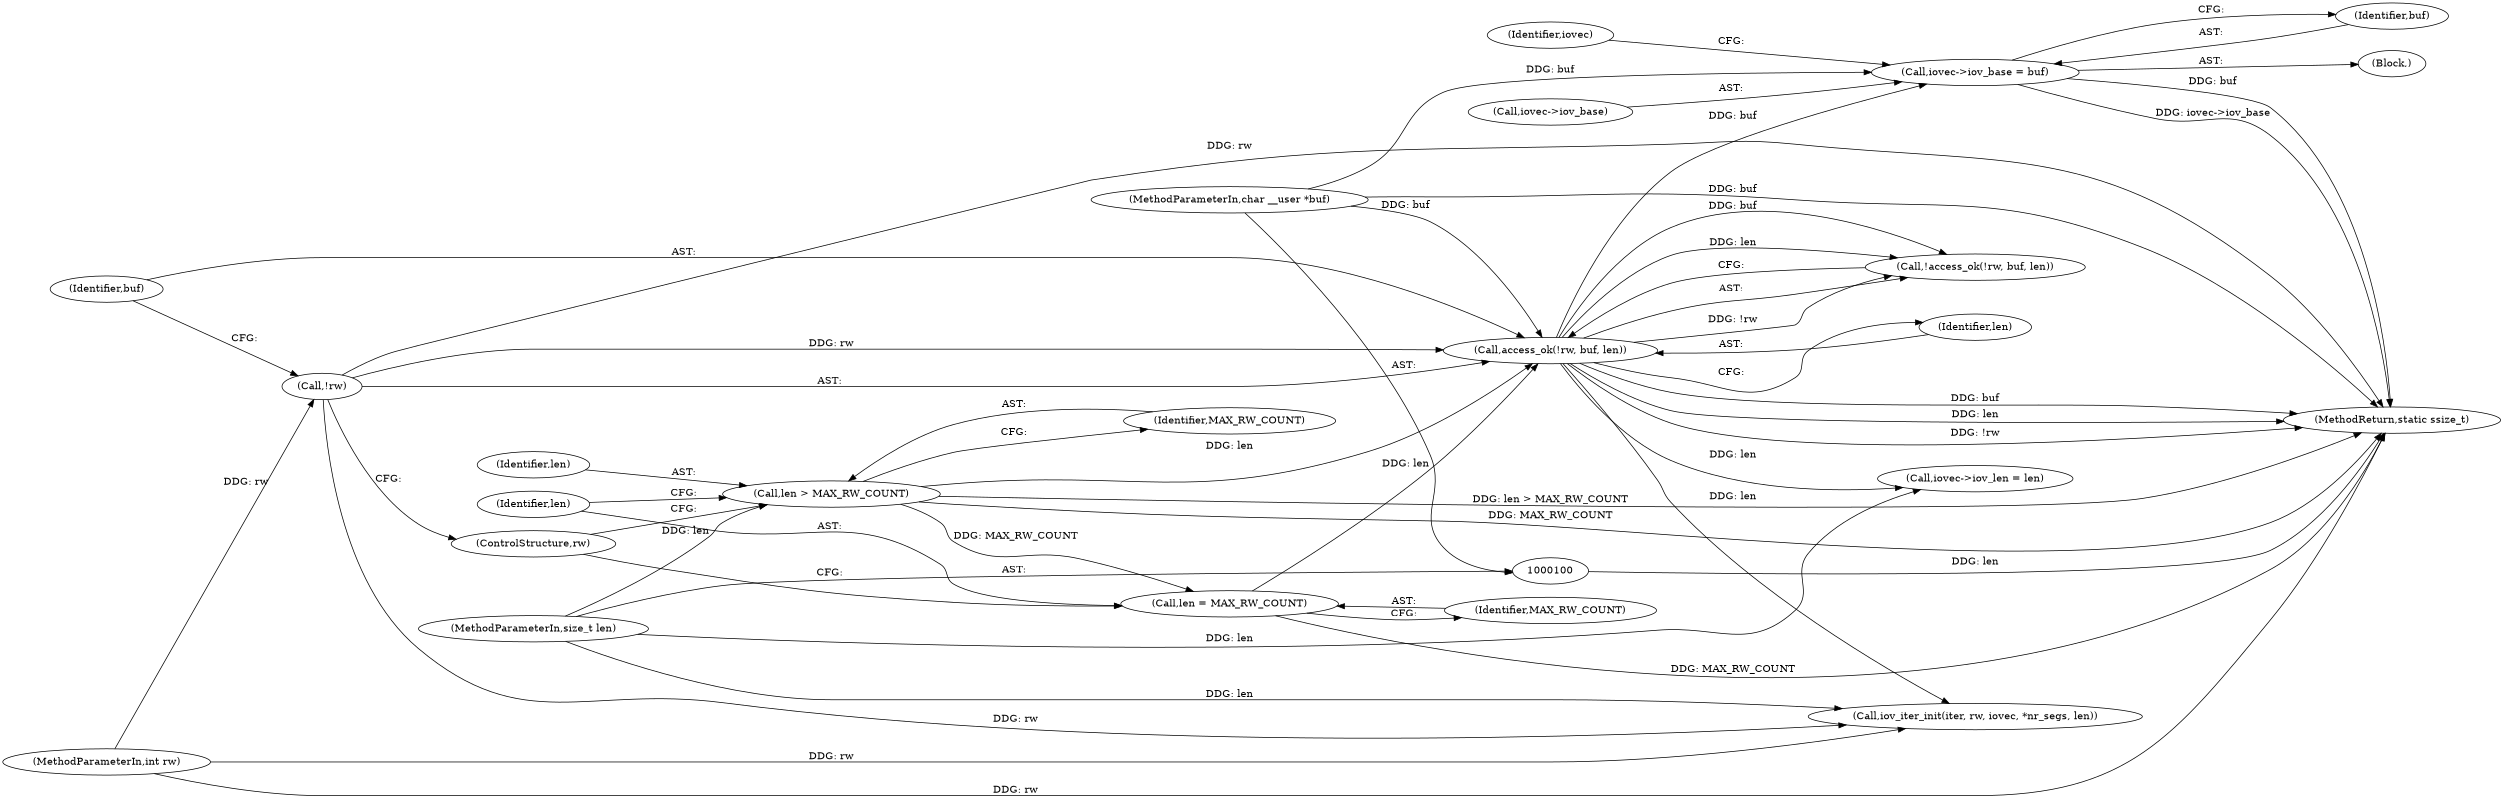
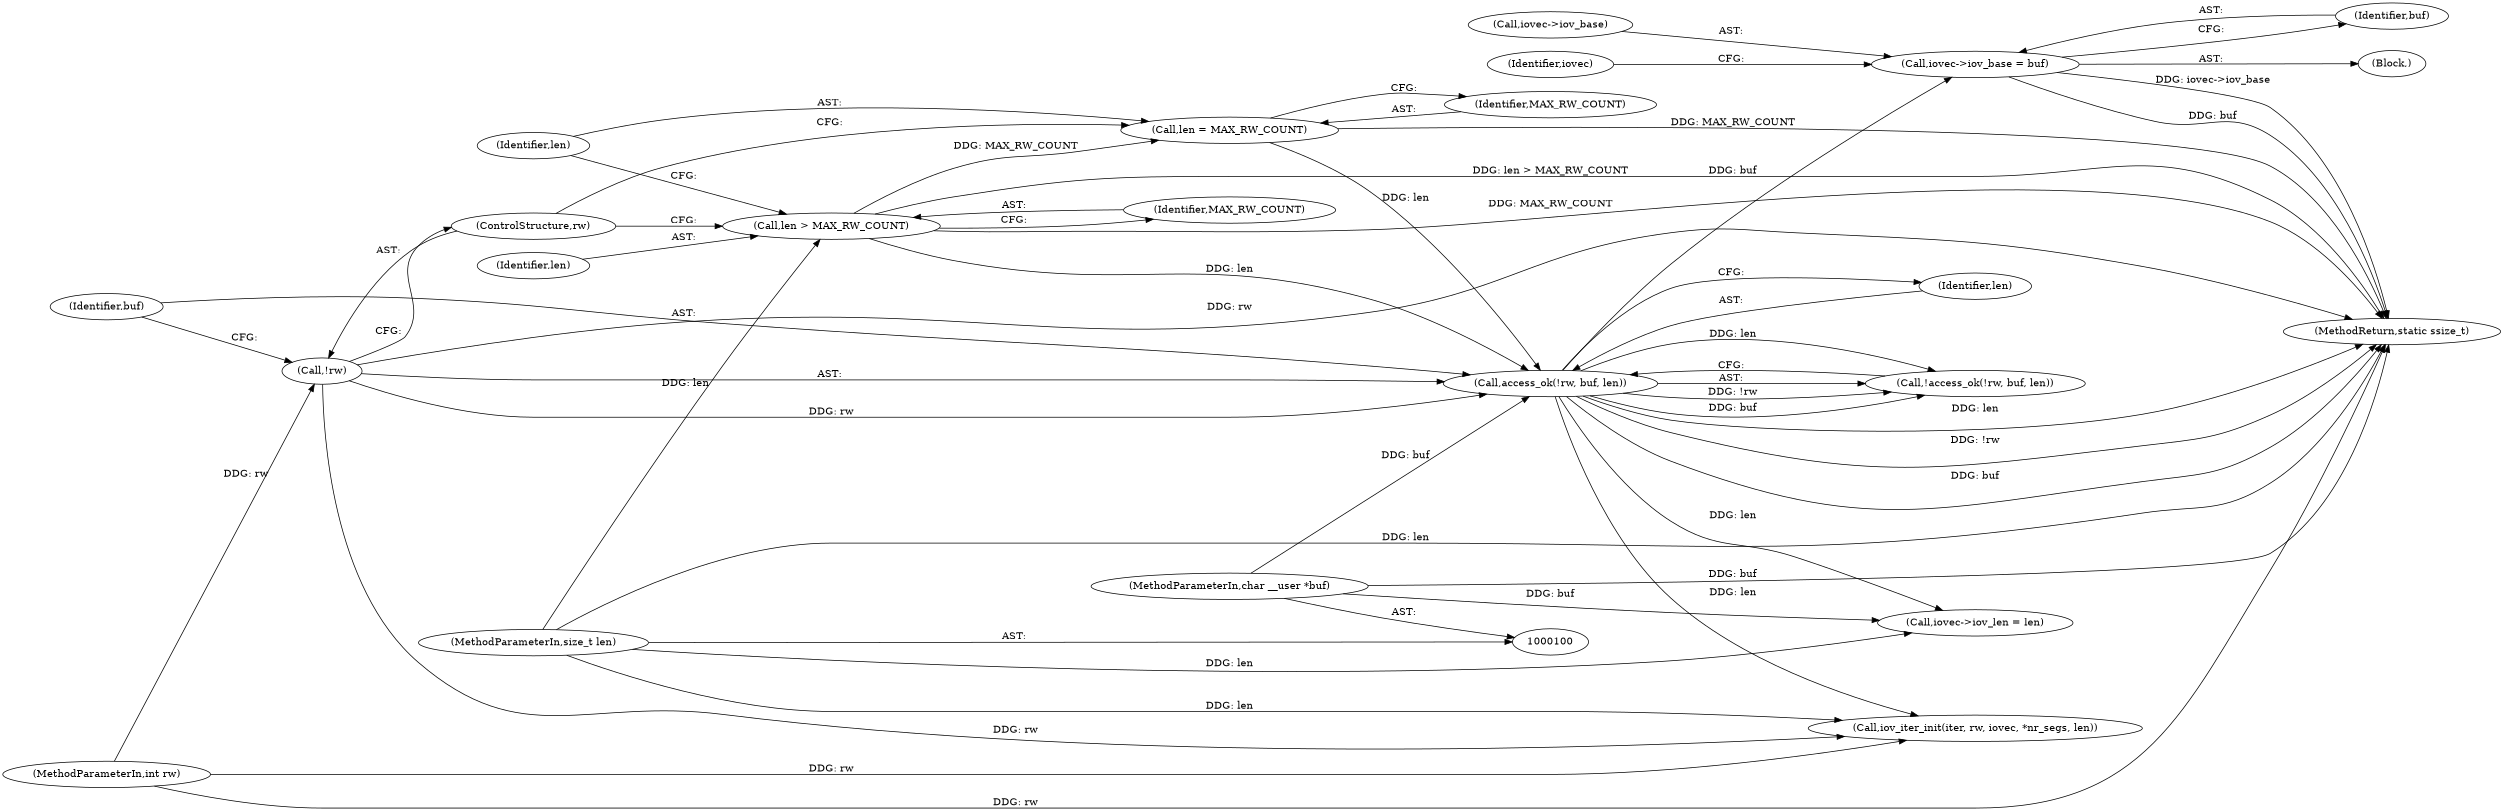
edge "(MethodParameterIn,char __user *buf)" -> "(Call,iovec->iov_base = buf)": now "(MethodParameterIn,char __user *buf)" -> "(Call,iovec->iov_len = len)"
edge "(ControlStructure,rw)" -> "(Call,!rw)": added, label "AST:"
edge "1000100" -> "(MethodReturn,static ssize_t)": now "(MethodParameterIn,size_t len)" -> "(MethodReturn,static ssize_t)"
